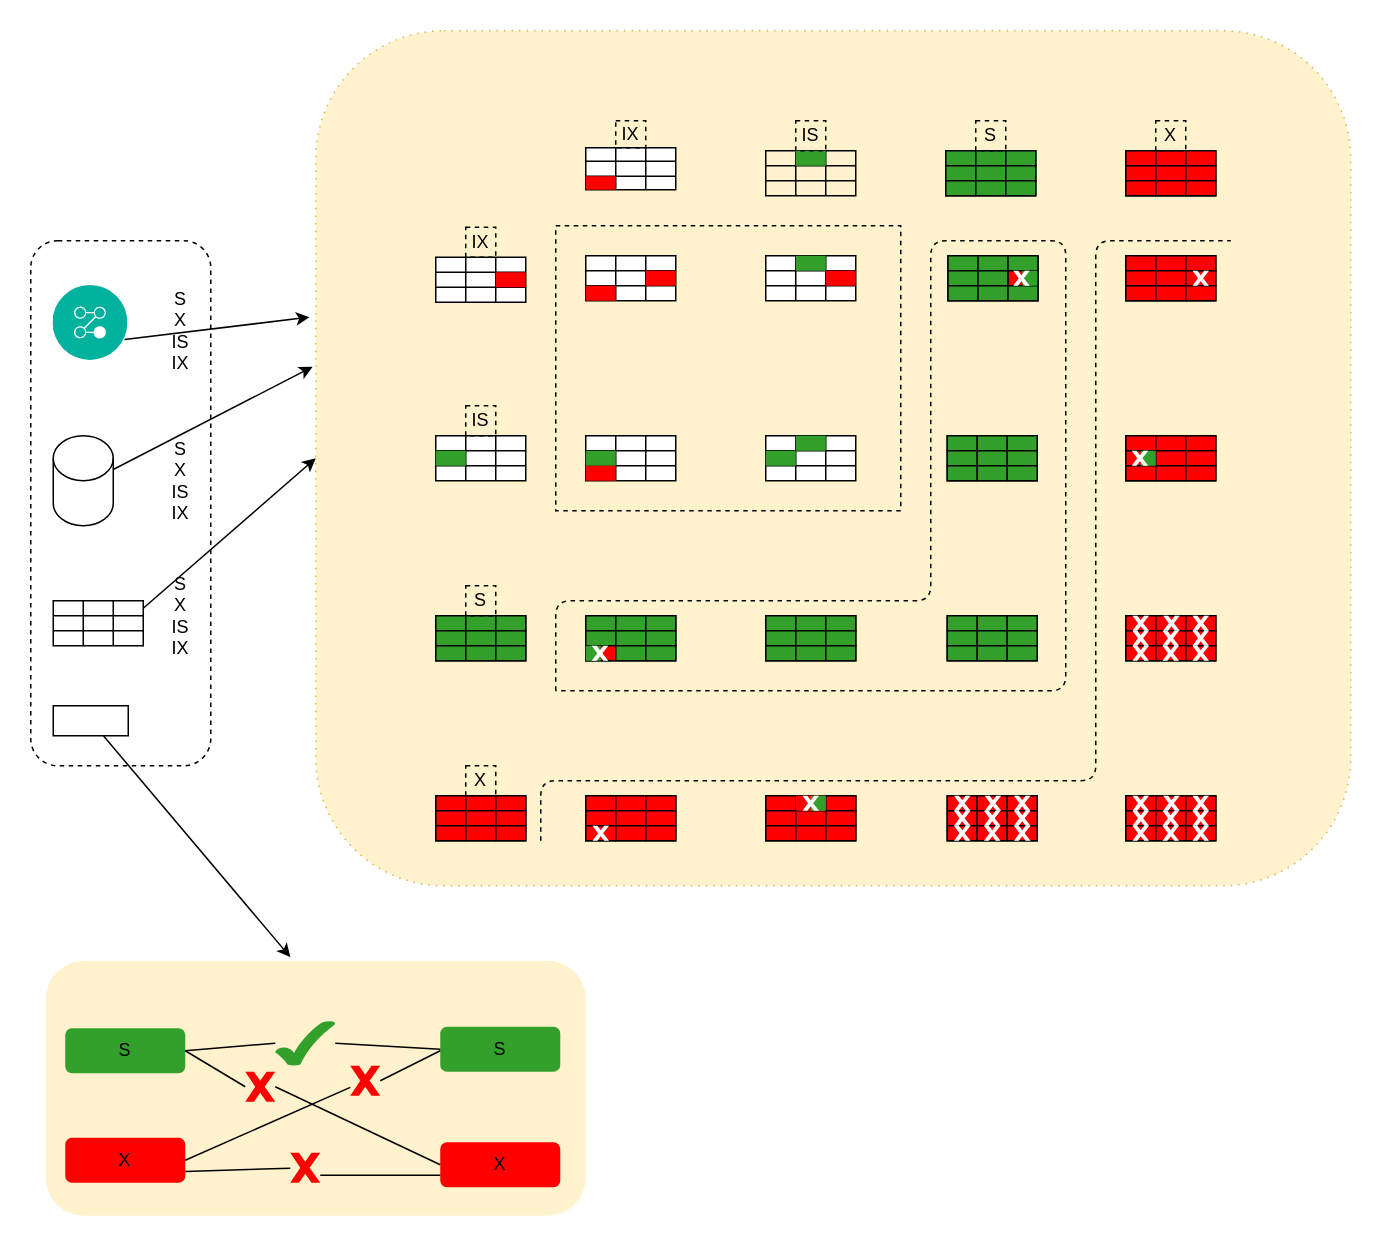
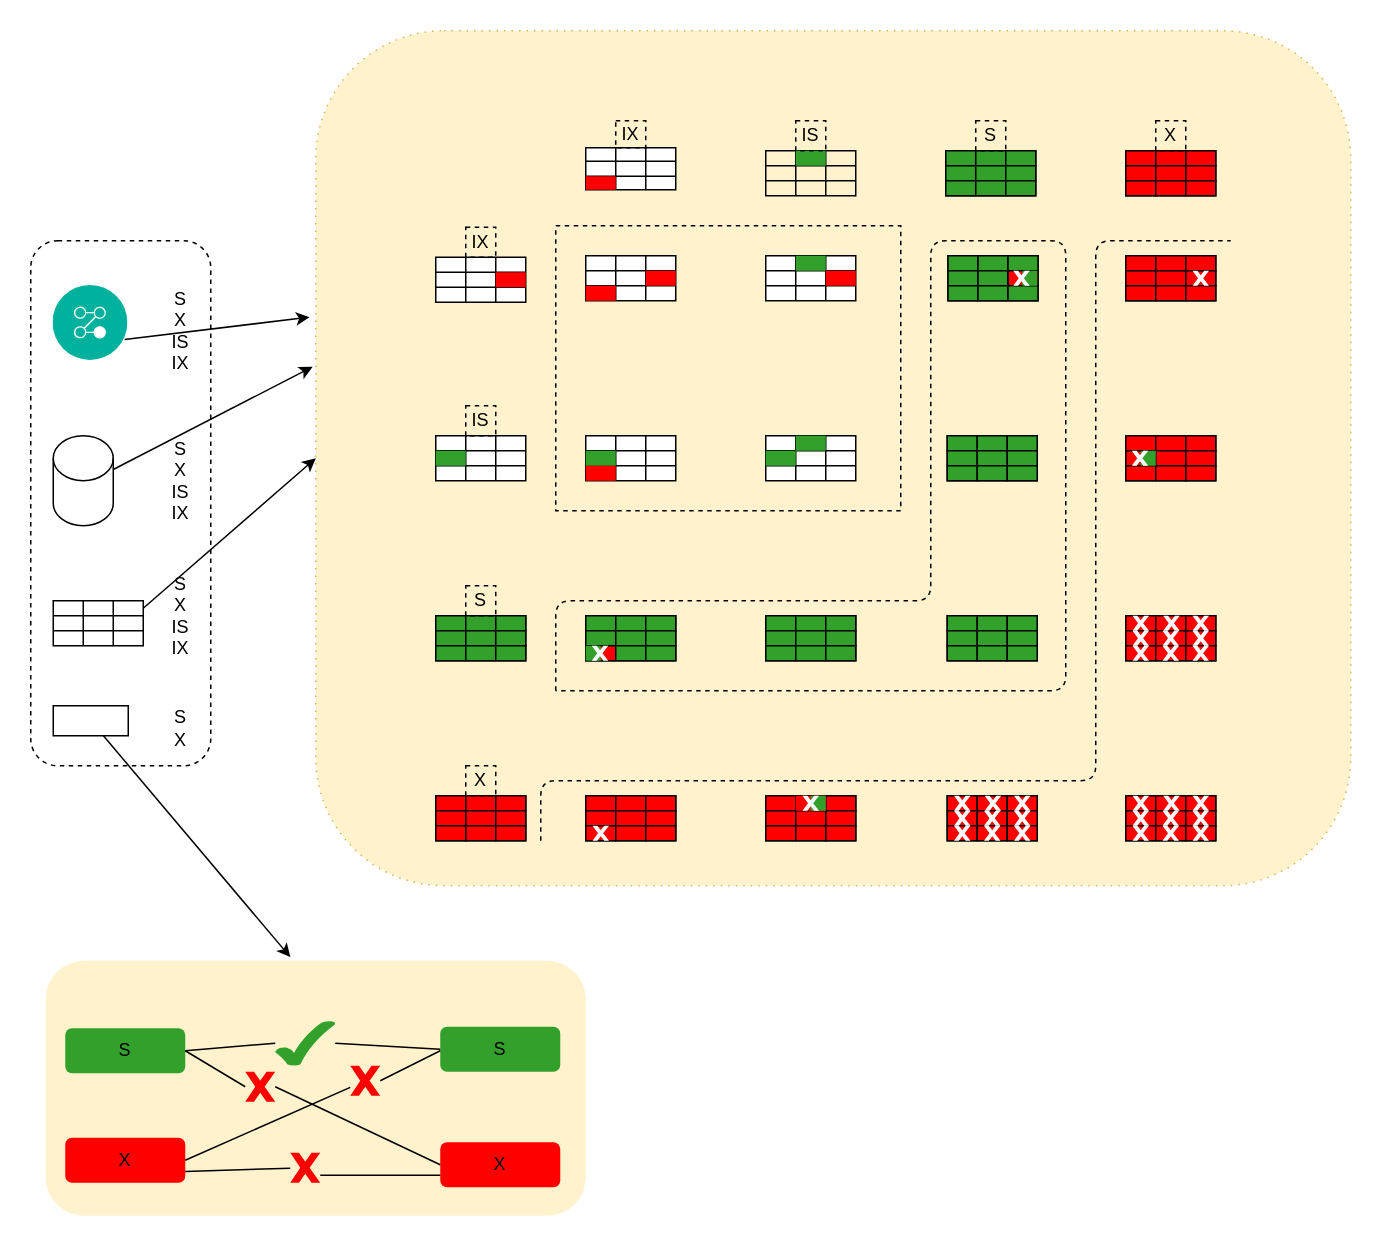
node "S X": added
